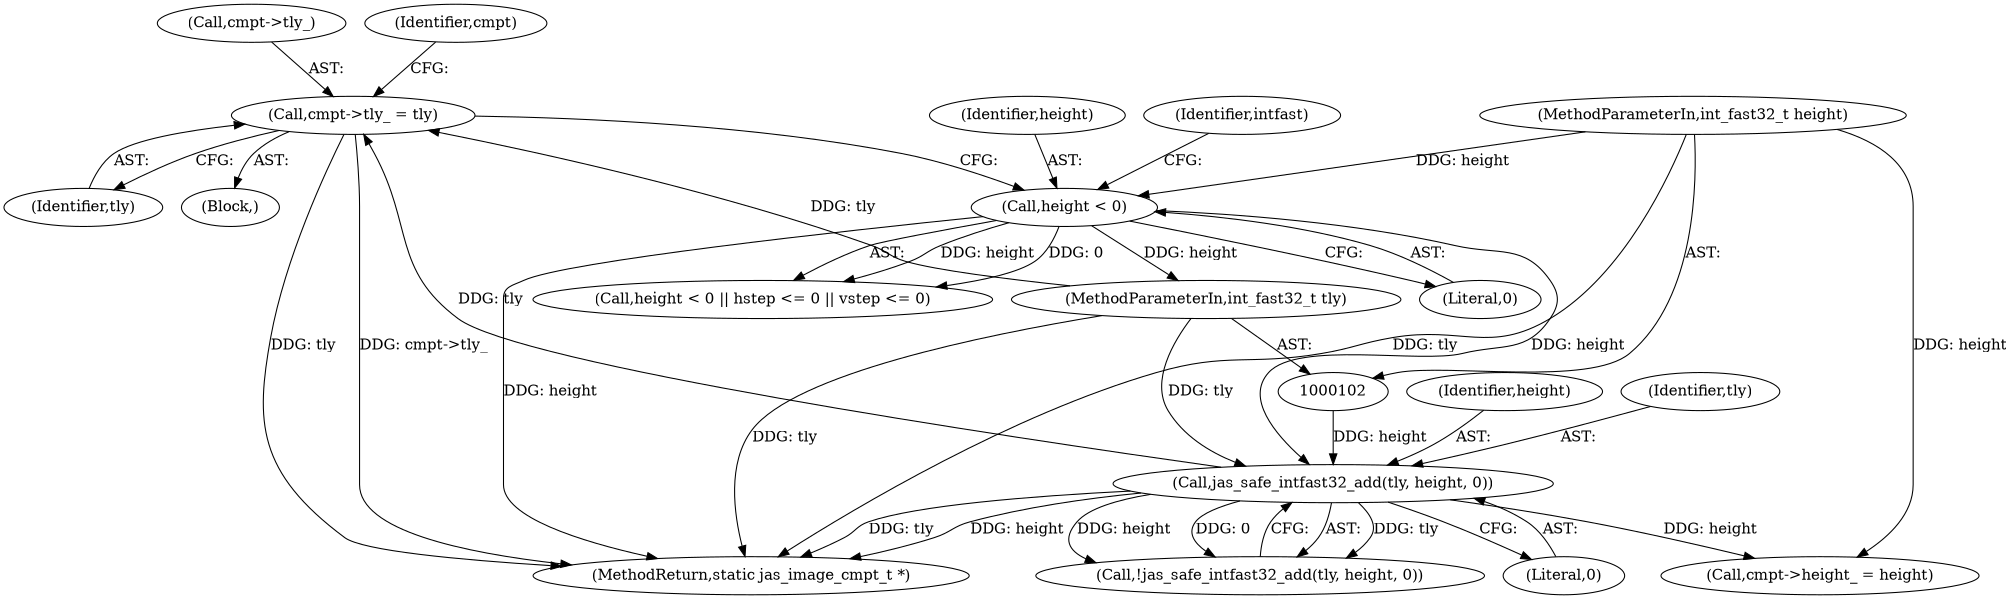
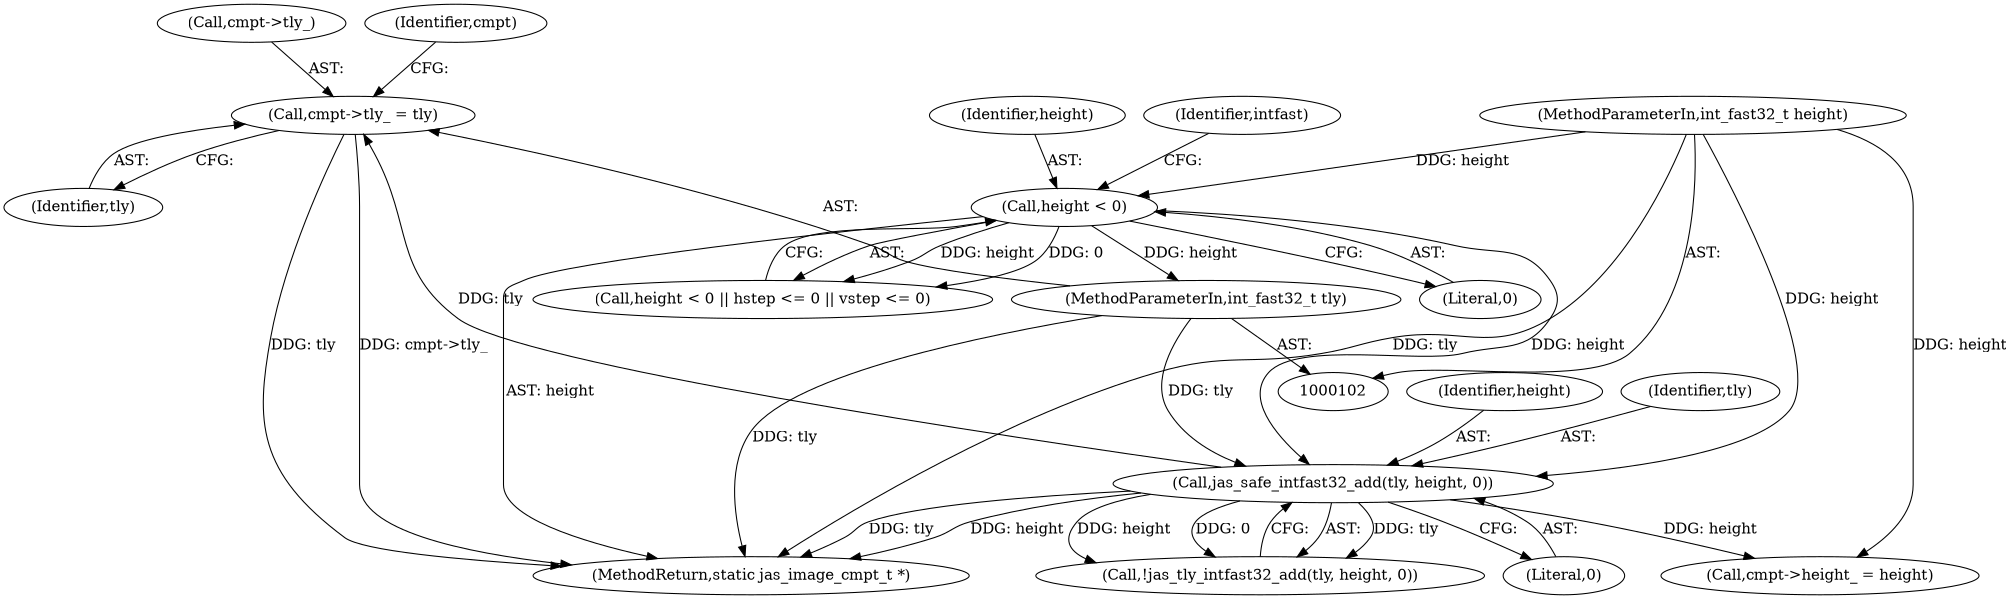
edge "(Call,cmpt->tly_ = tly)" -> "(Call,height < 0)": now "(Call,height < 0 || hstep <= 0 || vstep <= 0)" -> "(Call,height < 0)"
node "(Block,)": removed
edge "(MethodParameterIn,int_fast32_t tly)" -> "(Call,cmpt->tly_ = tly)": label "DDG: tly" -> "AST: "
edge "(Call,height < 0)" -> "(MethodReturn,static jas_image_cmpt_t *)": label "DDG: height" -> "AST: height"
edge "1000102" -> "(Call,jas_safe_intfast32_add(tly, height, 0))": now "(MethodParameterIn,int_fast32_t height)" -> "(Call,jas_safe_intfast32_add(tly, height, 0))"
node "(Call,!jas_safe_intfast32_add(tly, height, 0))": label "(Call,!jas_safe_intfast32_add(tly, height, 0))" -> "(Call,!jas_tly_intfast32_add(tly, height, 0))"
